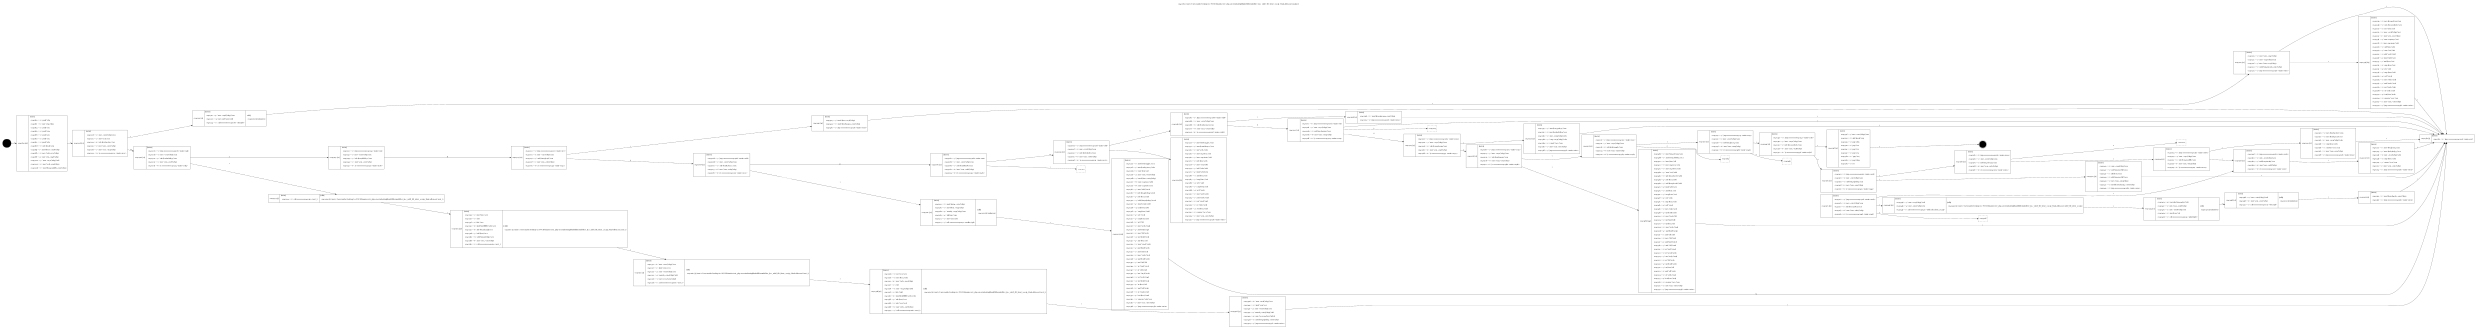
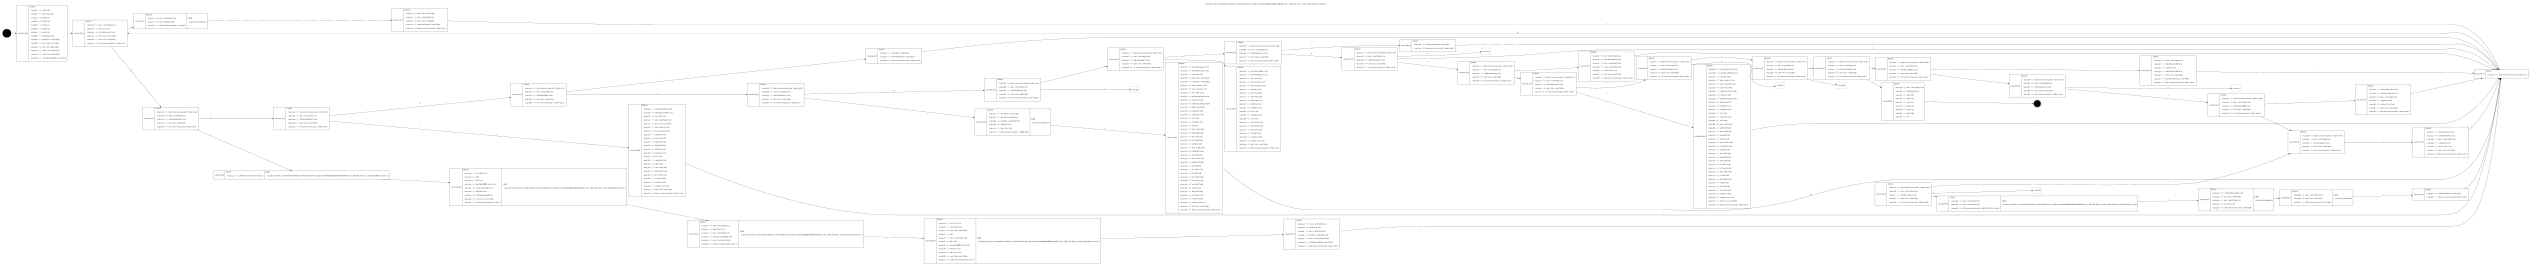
edge "0x4035f0 [5]" -> "0x40300f [23]": added, label "14"
edge "0x403229 [21]" -> "0x403546 [89]": now "0x40303c [22]" -> "0x403546 [89]"
